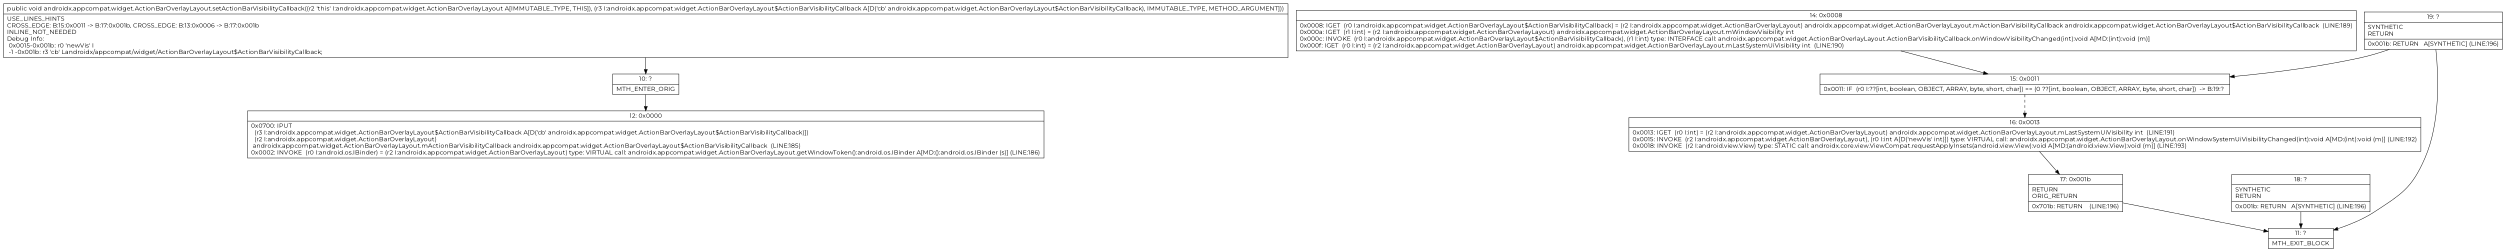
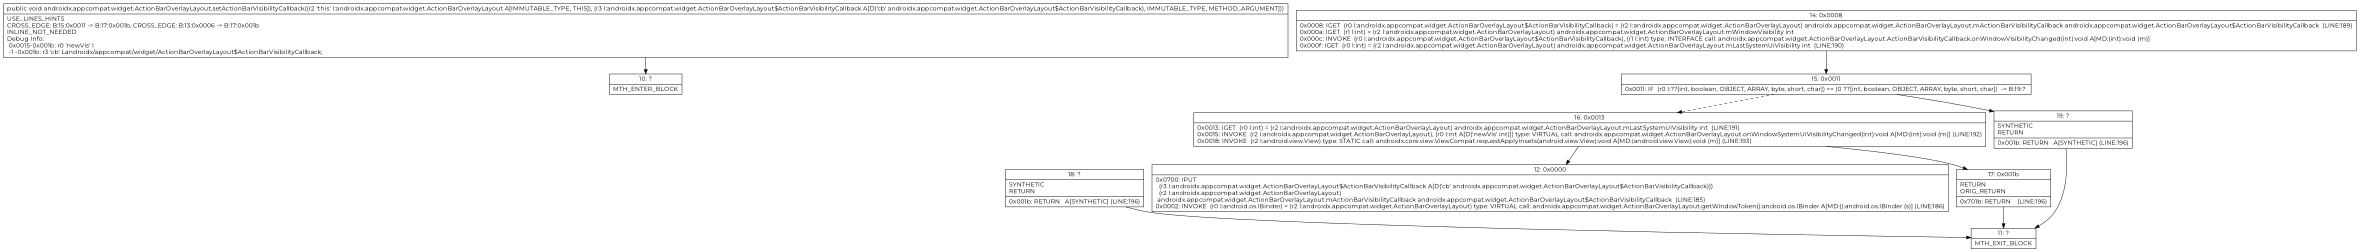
edge "19: ?" -> "15: 0x0011": reversed
node "10: ?": text "MTH_ENTER_ORIG" -> "MTH_ENTER_BLOCK"
edge "10: ?" -> "12: 0x0000": now "16: 0x0013" -> "12: 0x0000"
